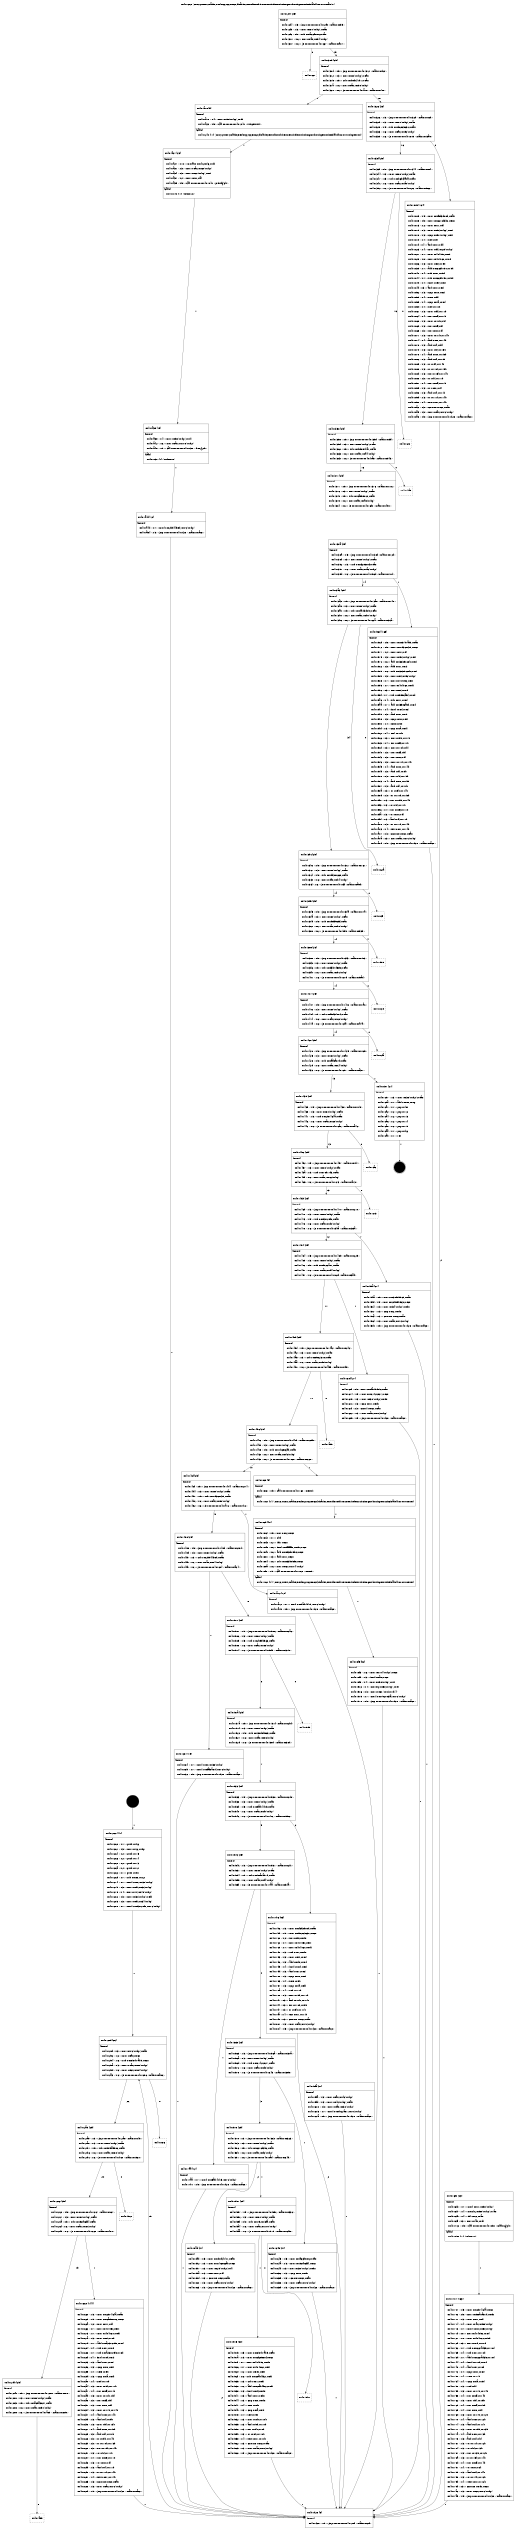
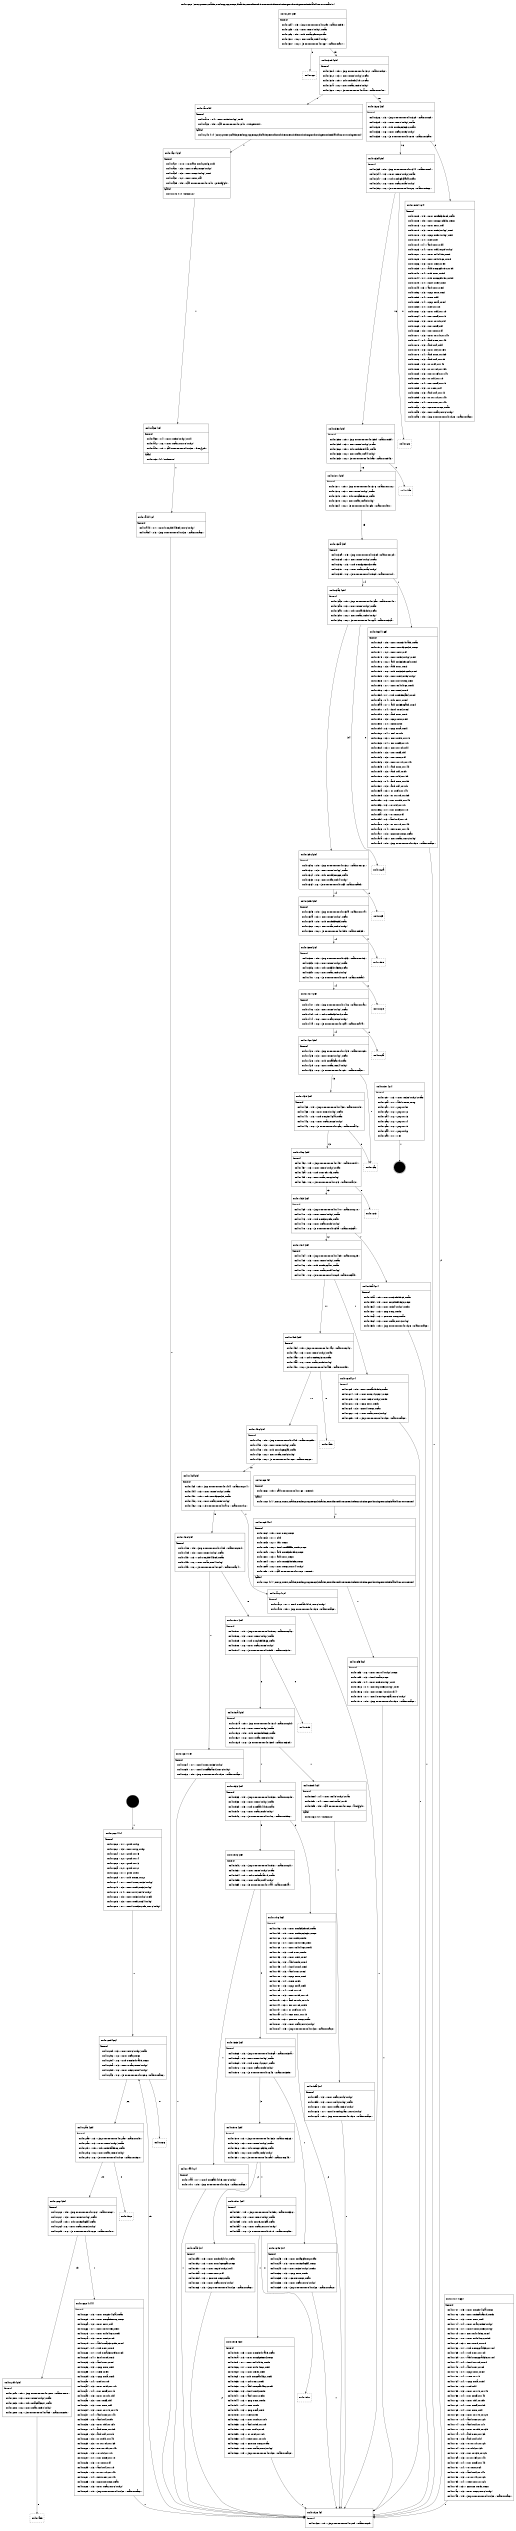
edge "0x401371 [25]" -> "0x40138a [25]": added, label "15"
edge "0x401420 [25]" -> "0x401c97 [21]": now "0x401420 [25]" -> "0x401cac"
edge "0x4014b6 [25]" -> "0x4018c8 [5]": removed, label "1"
node "0x4015ed [13]": added
node "0x4016f0 [23]": removed
